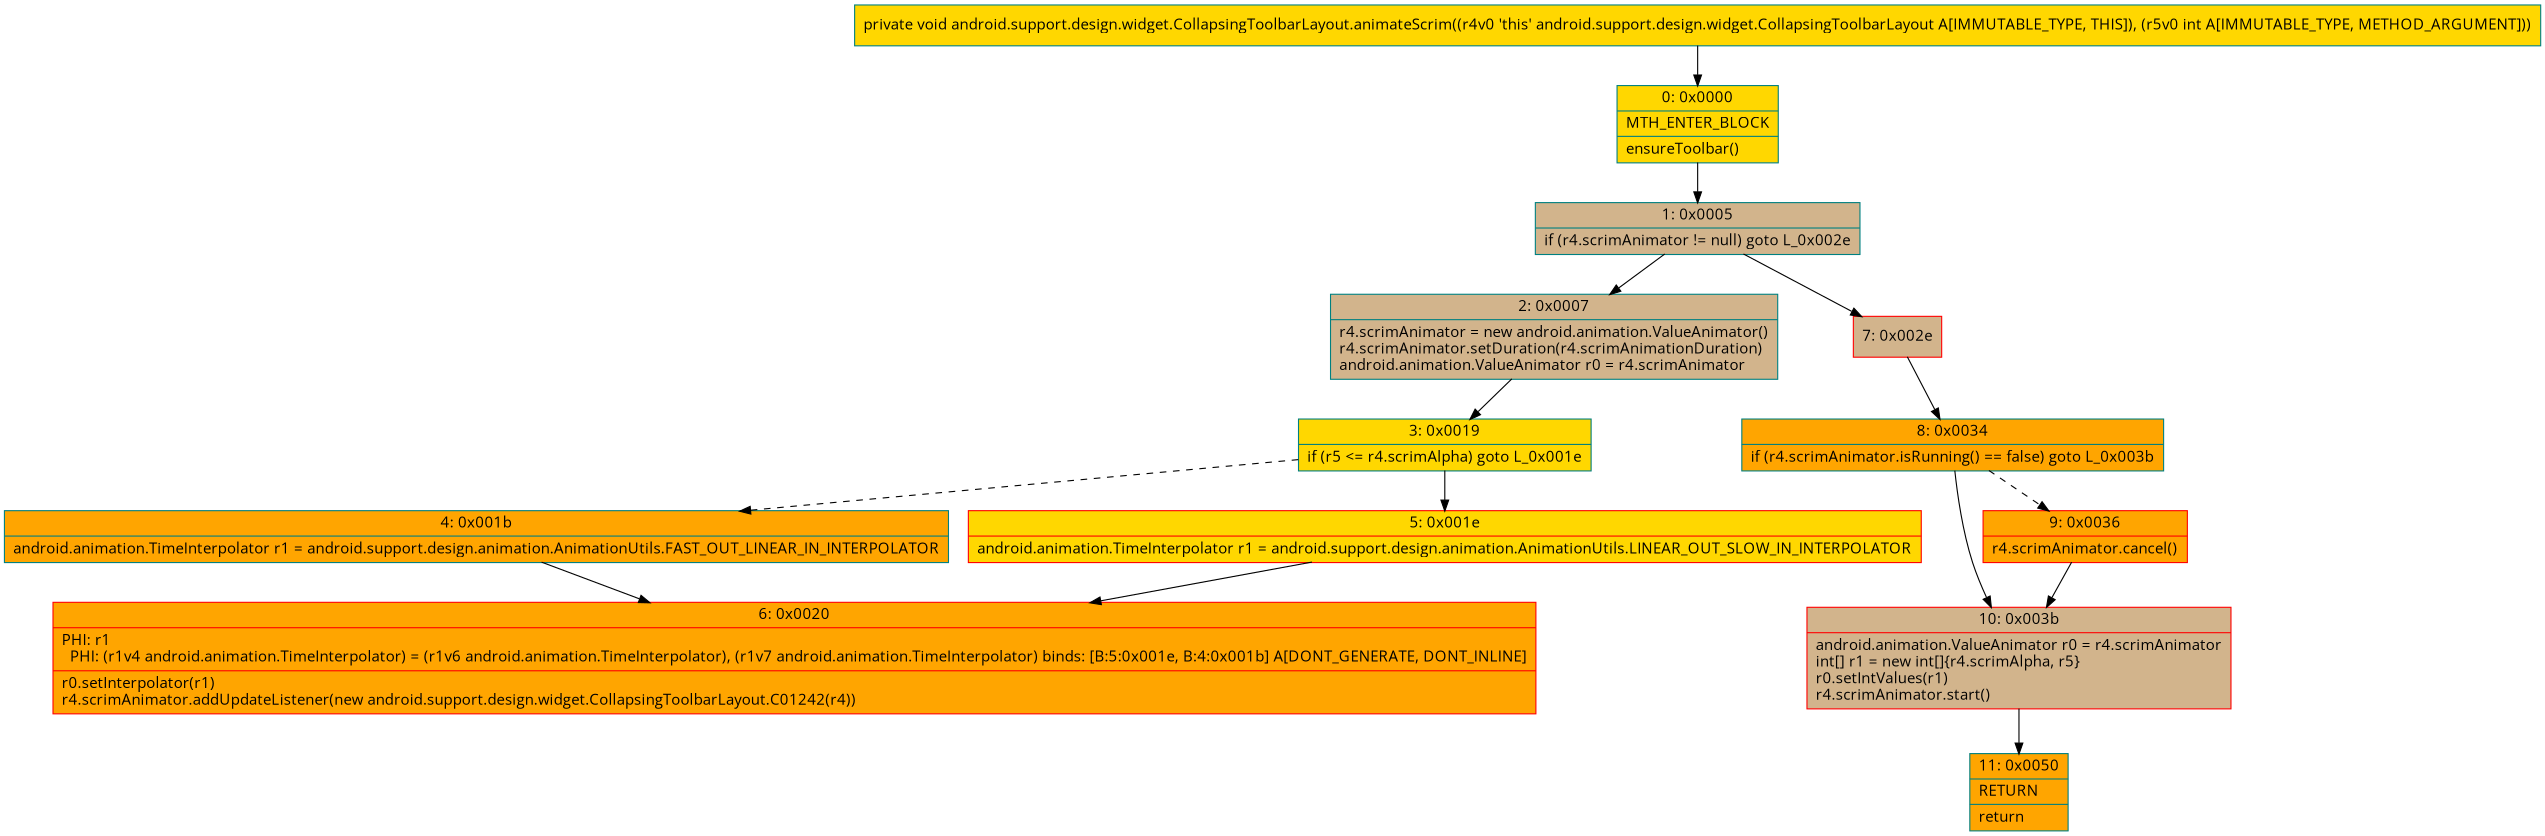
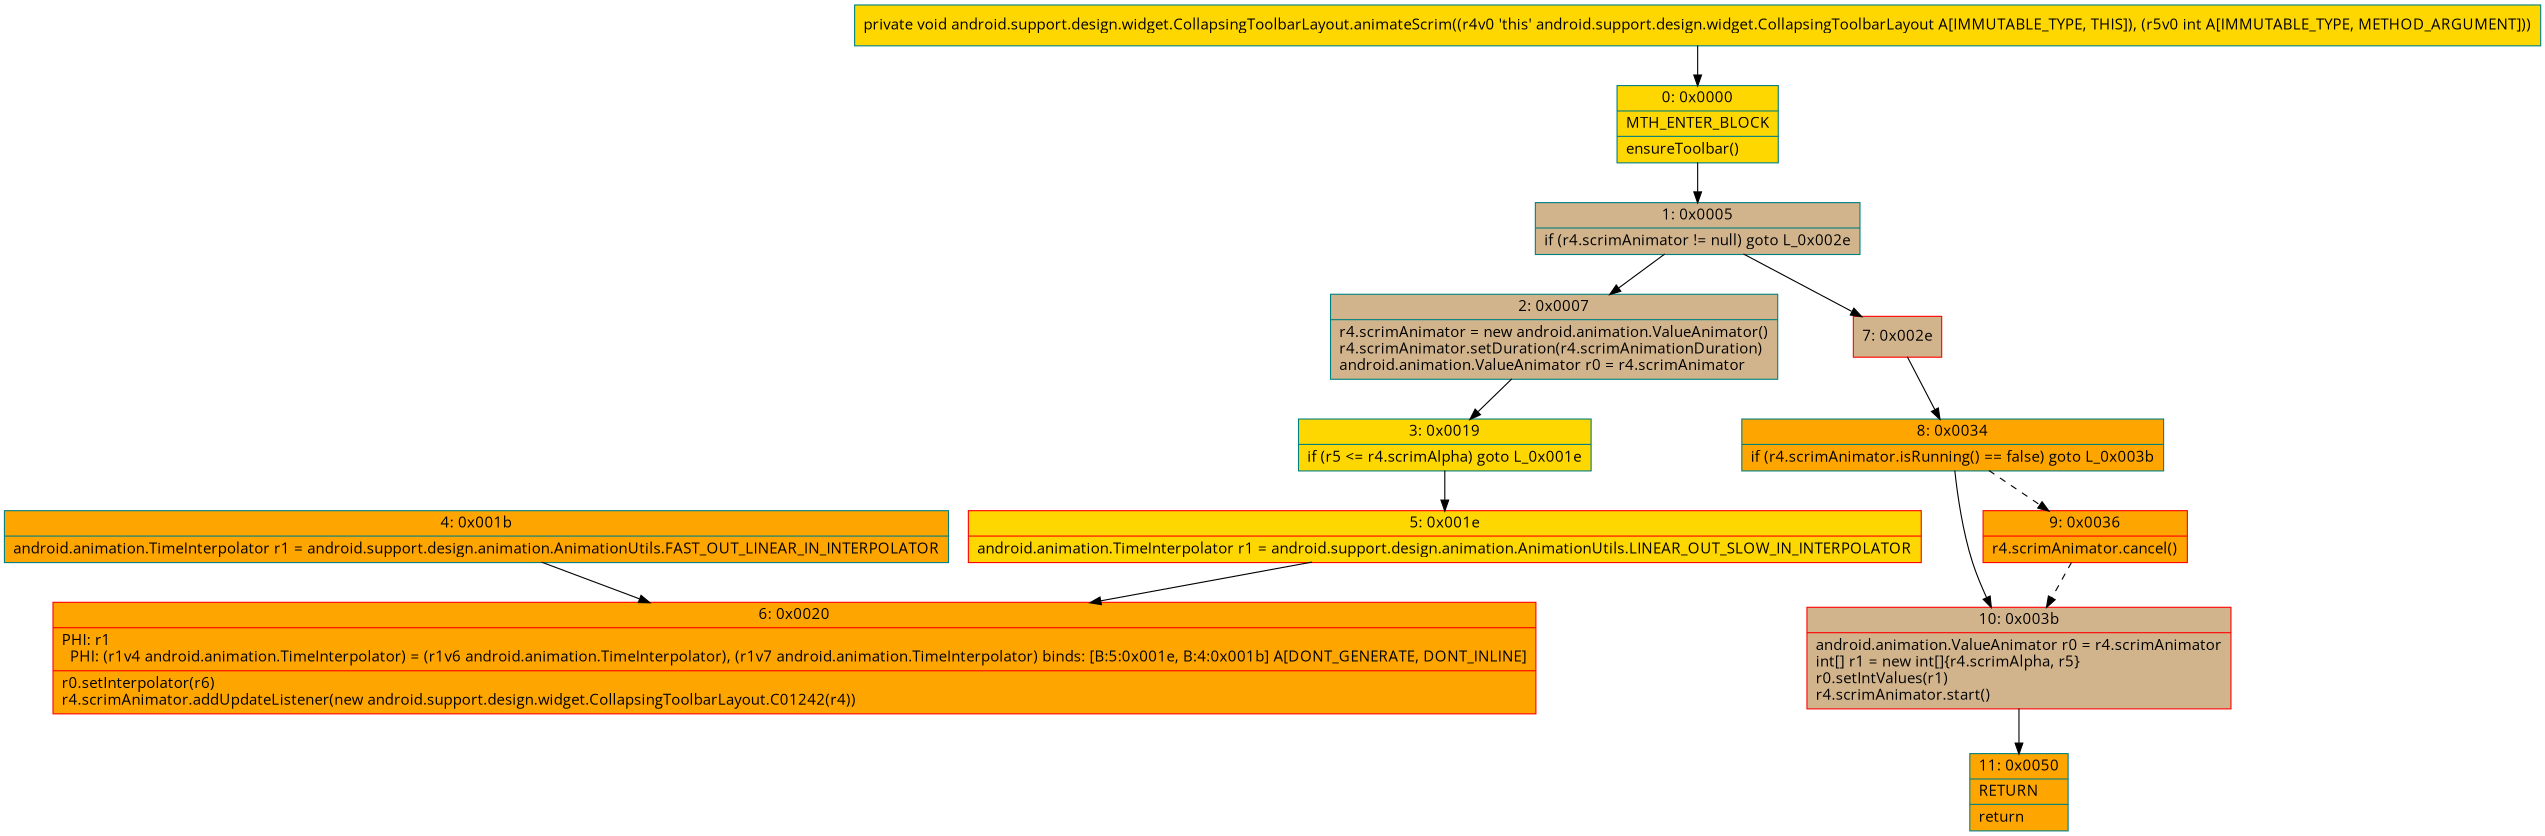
edge "3: 0x0019" -> "4: 0x001b": removed
edge "9: 0x0036" -> "10: 0x003b": style solid -> dashed
node "6: 0x0020": text "r0.setInterpolator(r1)" -> "r0.setInterpolator(r6)"
